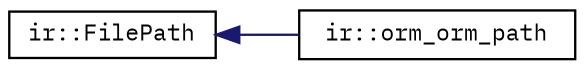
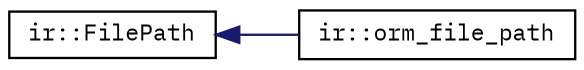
node "ir::orm_orm_path": label "ir::orm_orm_path" -> "ir::orm_file_path"
